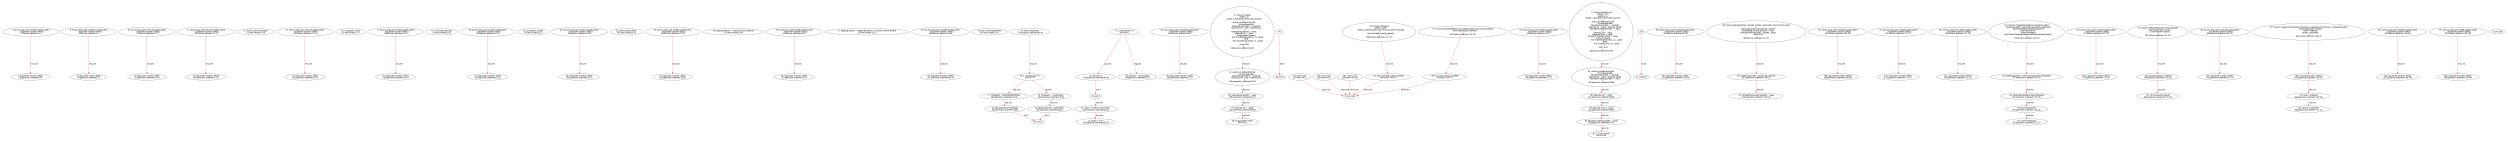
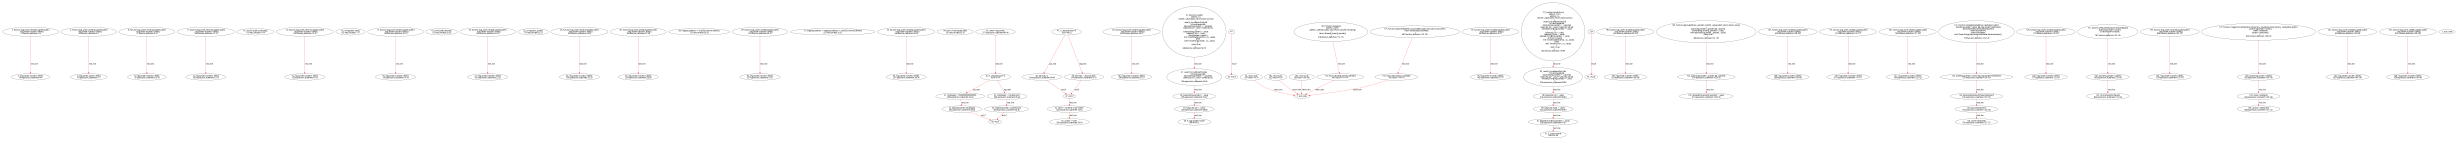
node "25_ address public owner; 195-new_variable-26-26": removed
node "91_ symbol_if": label "91_ symbol_if" -> "91_ end_if"
edge "50_ decimals = _decimalUnits; 319-expression_statement-51-51" -> "47_ end_if": added, label "end_if"
